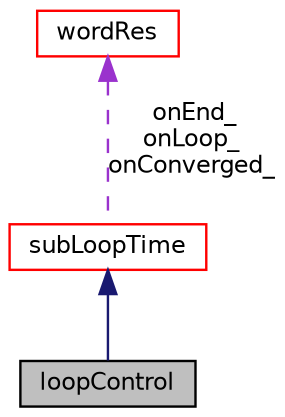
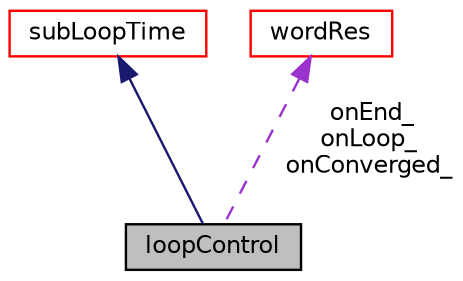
edge "subLoopTime" -> "wordRes": now "loopControl" -> "wordRes"
